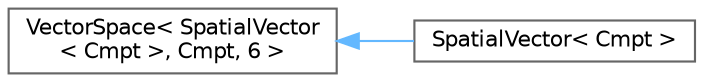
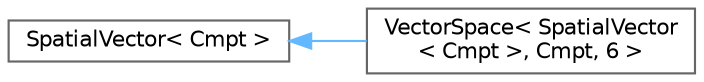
edge "SpatialVector< Cmpt >" -> "VectorSpace< SpatialVector < Cmpt >, Cmpt, 6 >": reversed
